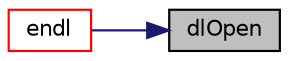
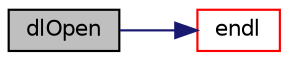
edge "endl" -> "dlOpen": reversed
